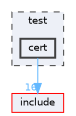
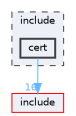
cluster "test": label "test" -> "include"
